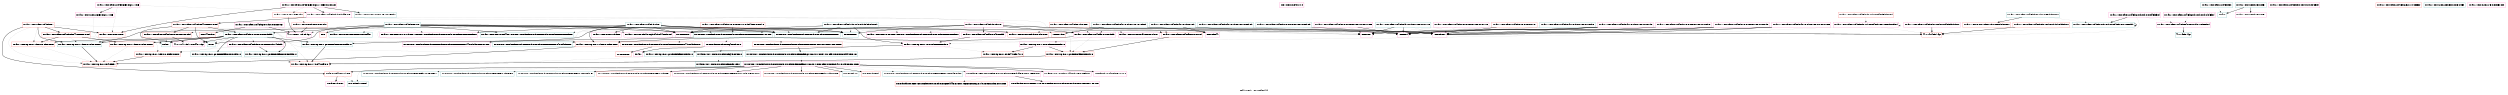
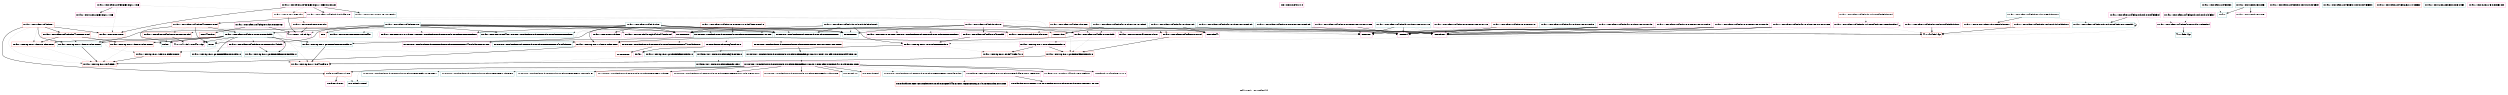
node "_ZN9LAMMPS_NS9CommTiled15box_touch_tiledEiii": added
edge "_ZN9LAMMPS_NS9CommTiled13allocate_swapEi" -> "_ZN9LAMMPS_NS9CommTiled14grow_swap_recvEii": style bold -> dotted
edge "_ZN9LAMMPS_NS4CommC2EPNS_6LAMMPSE" -> "_ZN9LAMMPS_NS6Memory7destroyIdEEvRPPPT_": now "_ZN9LAMMPS_NS9CommTiled15deallocate_swapEi" -> "_ZN9LAMMPS_NS6Memory7destroyIdEEvRPPPT_"
